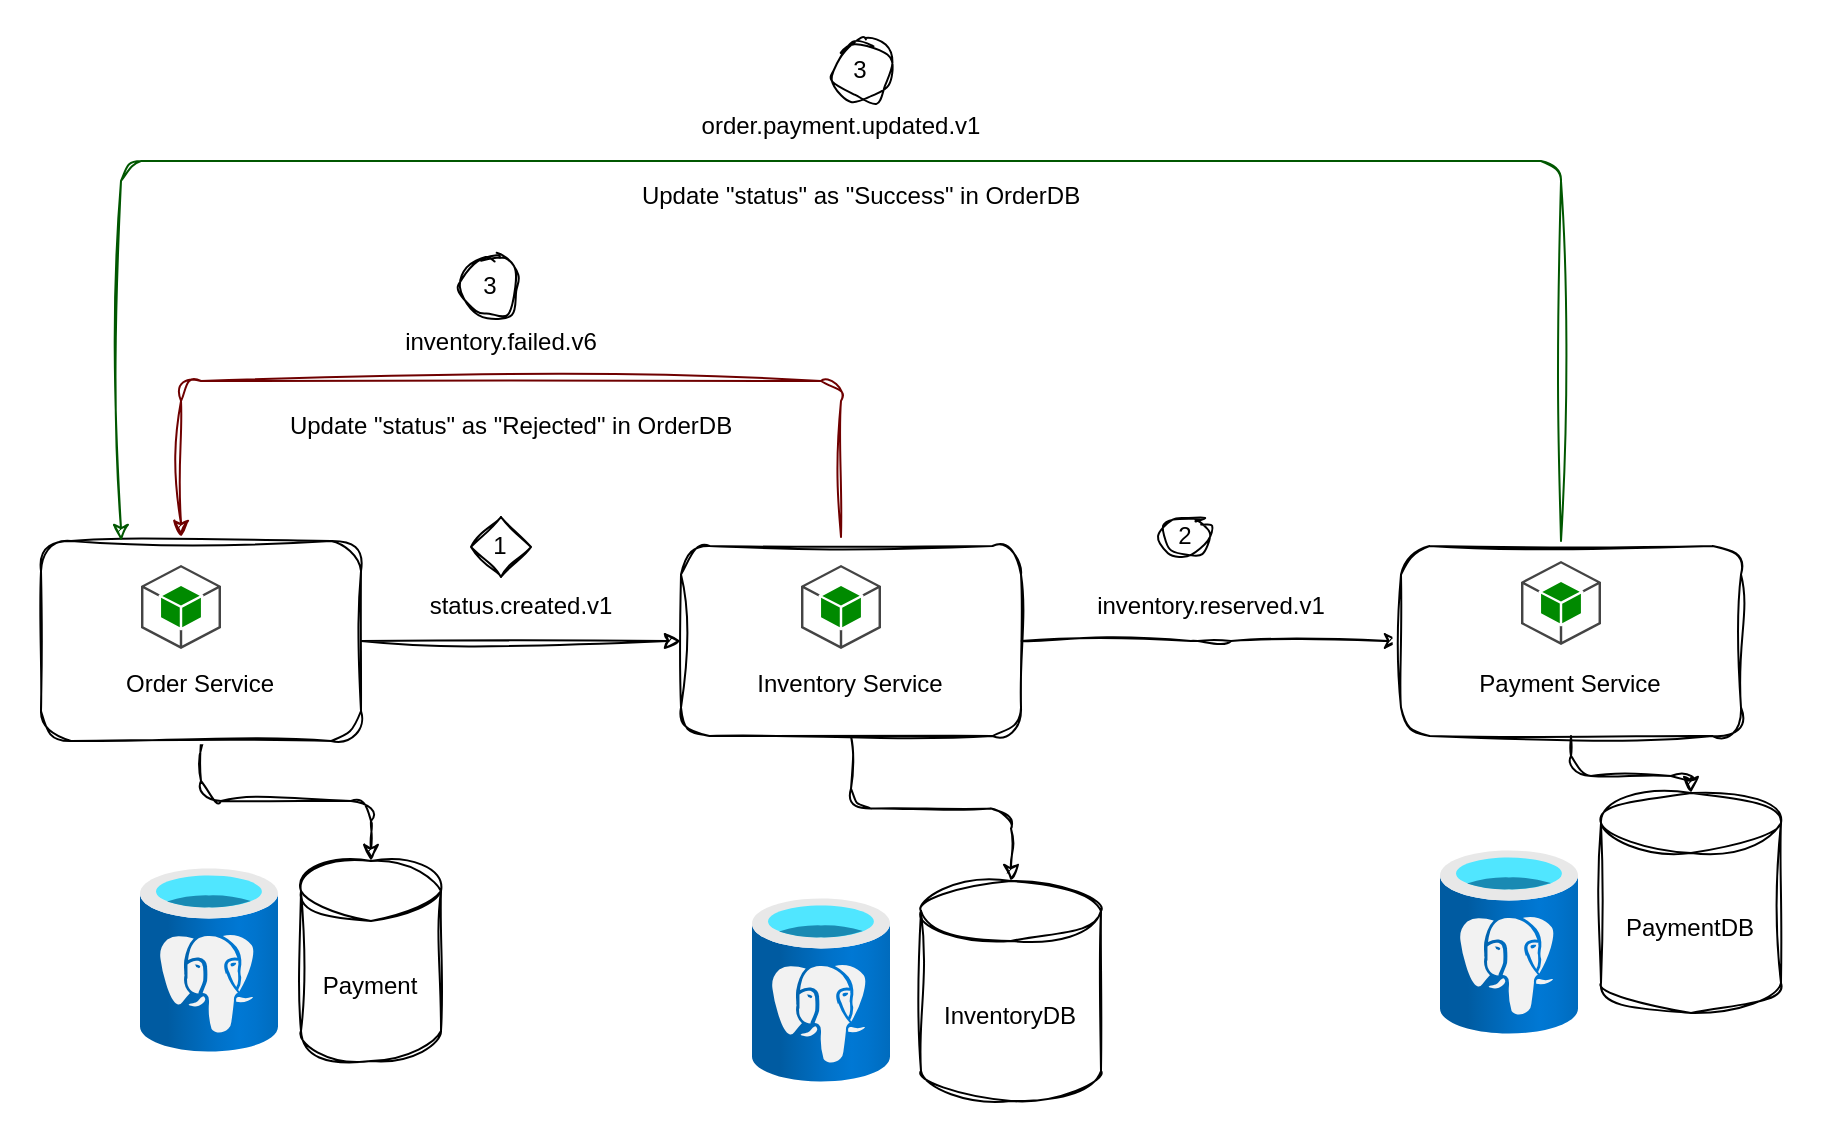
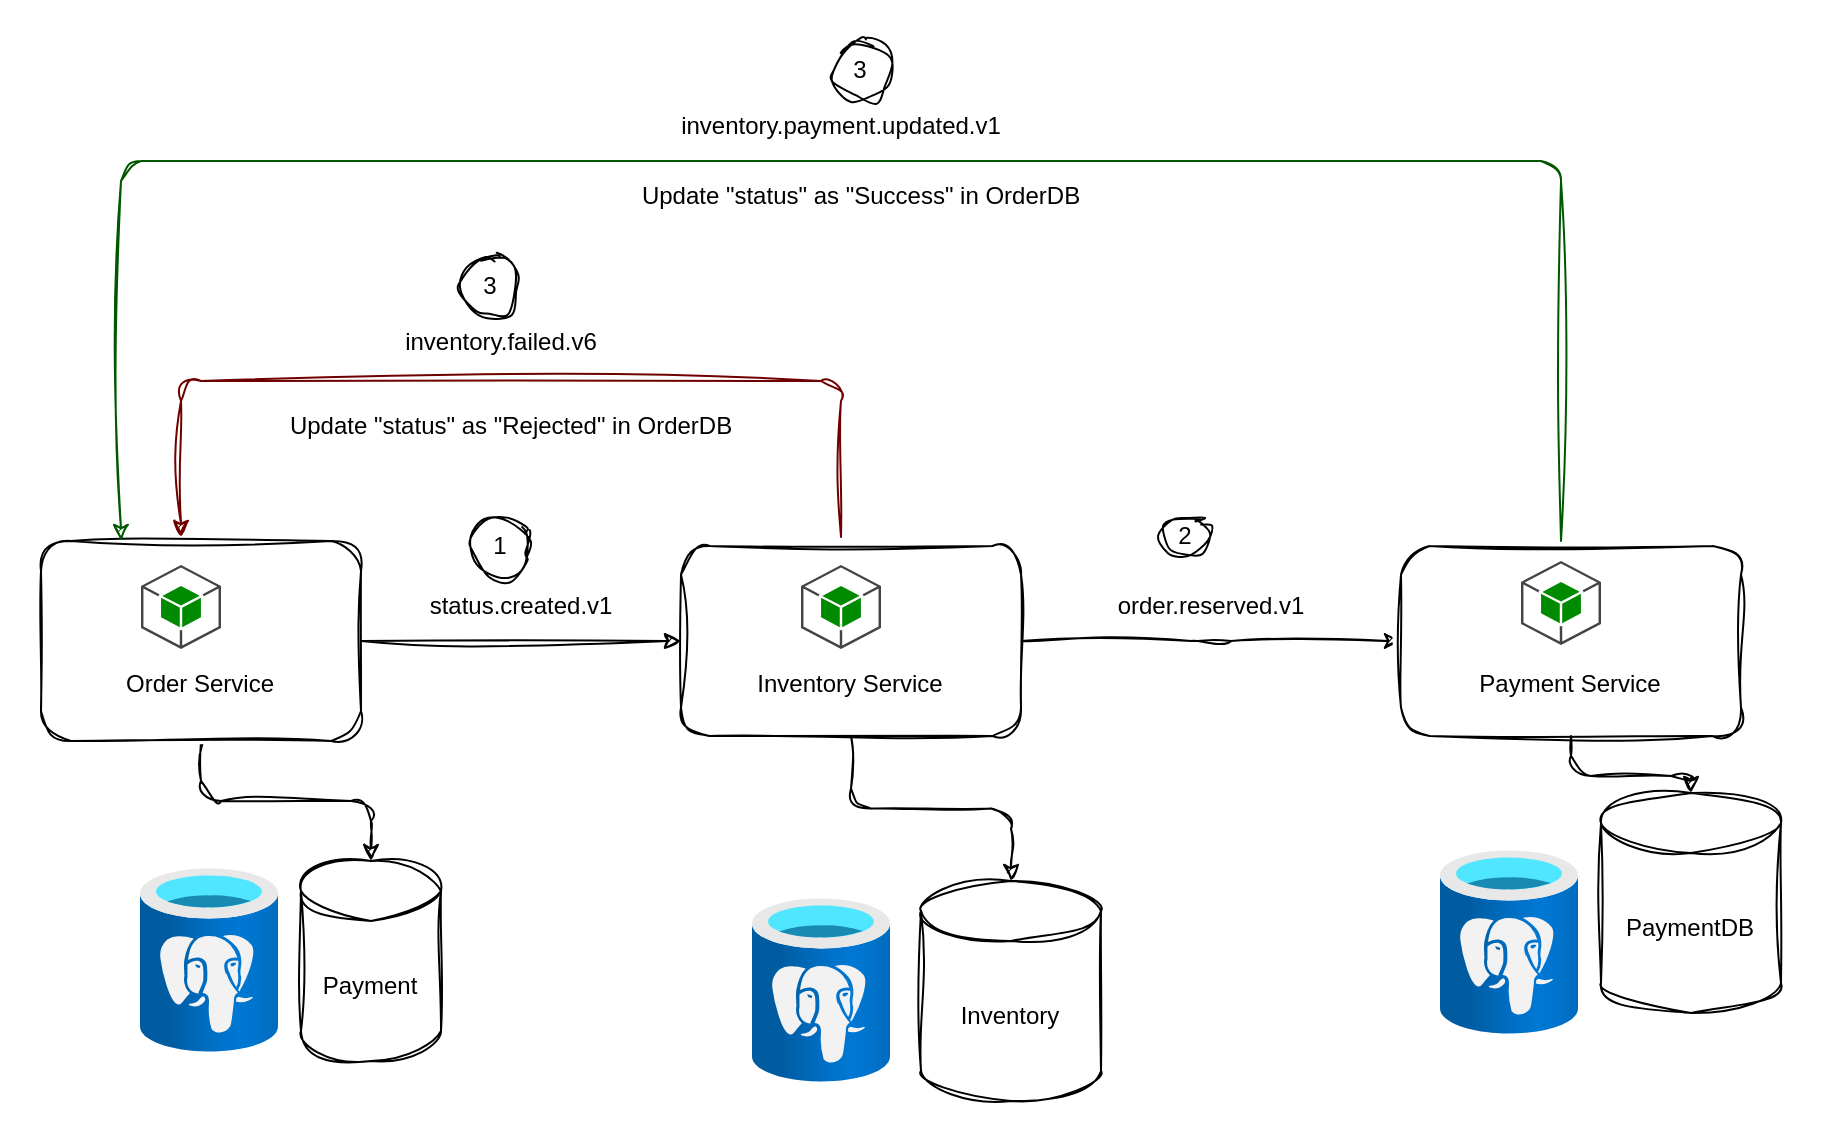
node "order.payment.updated.v1": label "order.payment.updated.v1" -> "inventory.payment.updated.v1"
node "1": shape diamond -> ellipse
node "inventory.reserved.v1": label "inventory.reserved.v1" -> "order.reserved.v1"
node "InventoryDB": label "InventoryDB" -> "Inventory"
